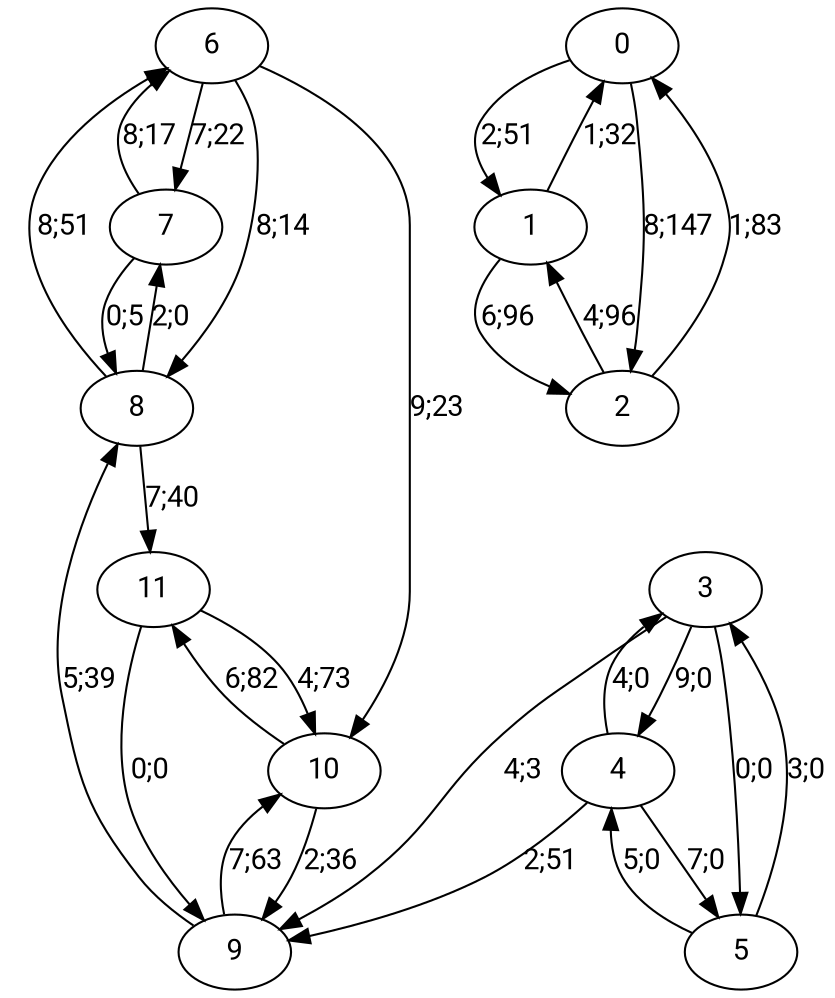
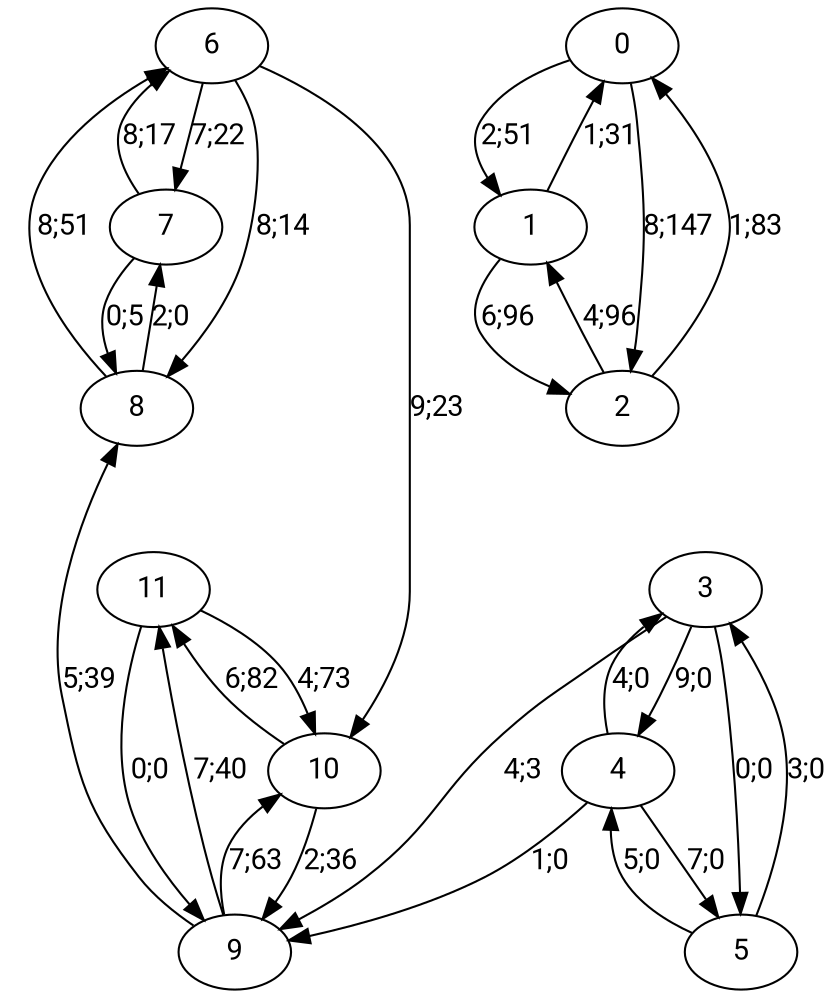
edge "1" -> "0": label "1;32" -> "1;31"
edge "8" -> "11": now "9" -> "11"
edge "4" -> "9": label "2;51" -> "1;0"
